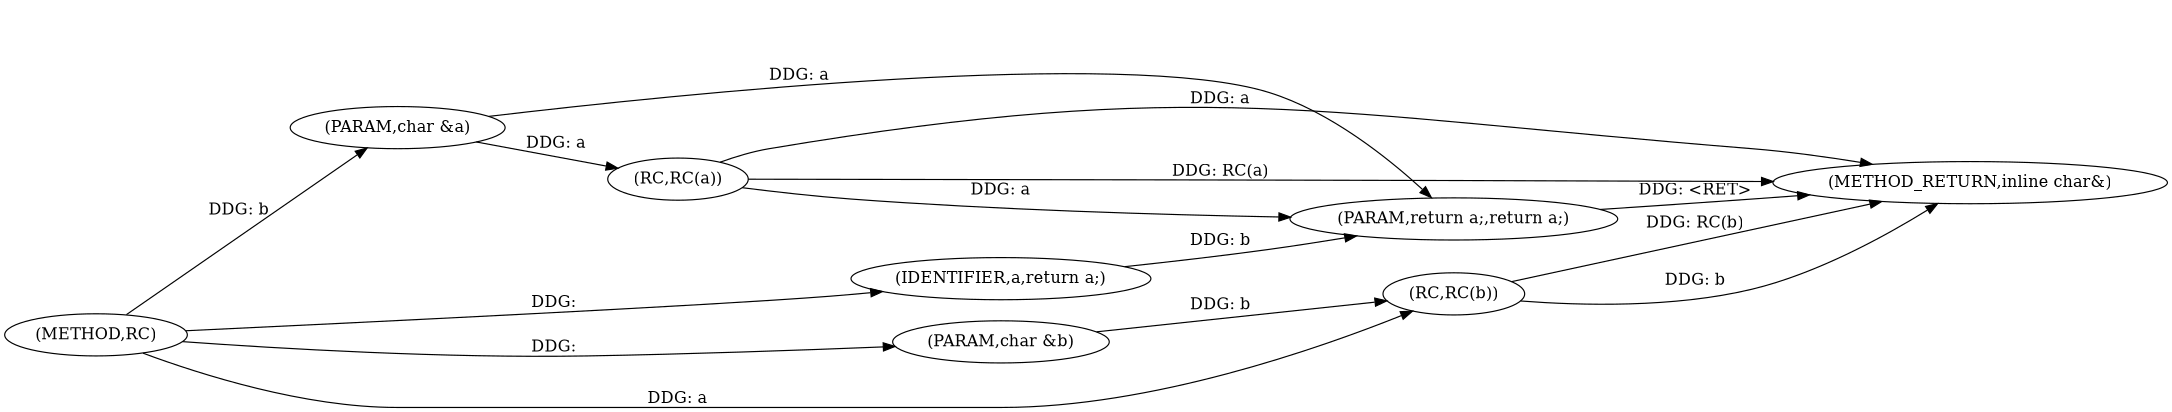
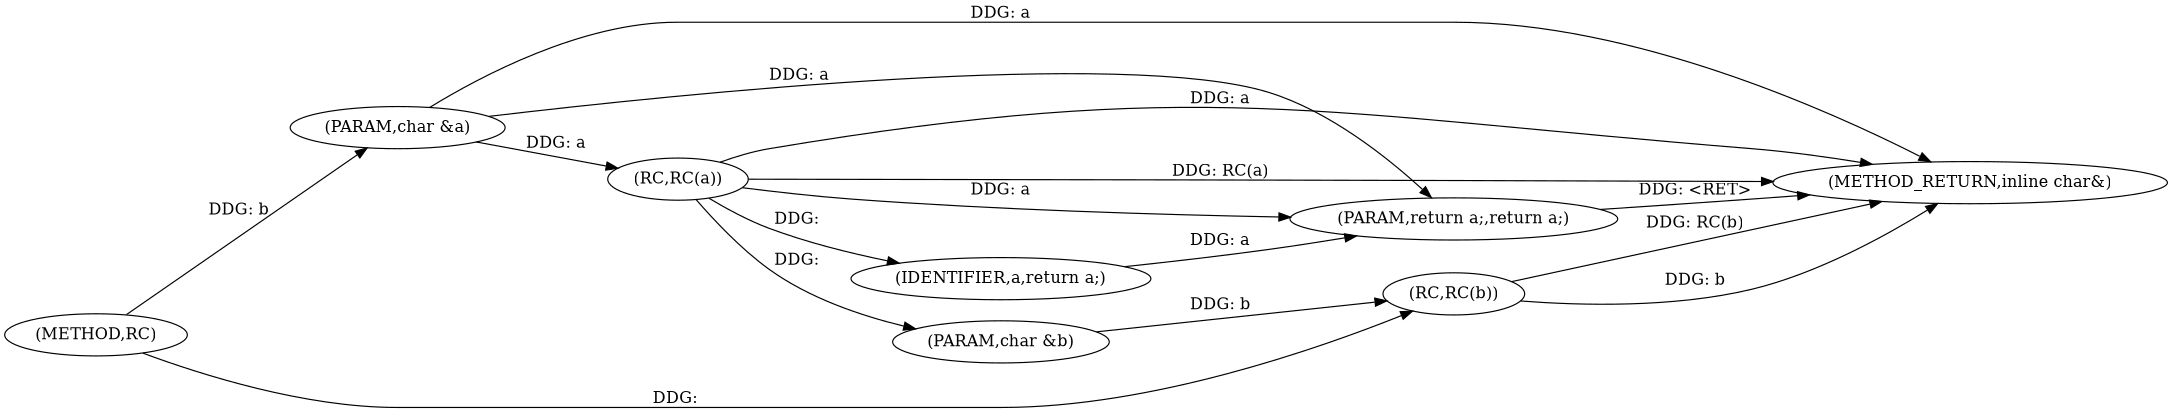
edge "(PARAM,char &a)" -> "(METHOD_RETURN,inline char&)": added, label "DDG: a"
edge "(IDENTIFIER,a,return a;)" -> "(PARAM,return a;,return a;)": label "DDG: b" -> "DDG: a"
edge "(METHOD,RC)" -> "(IDENTIFIER,a,return a;)": now "(RC,RC(a))" -> "(IDENTIFIER,a,return a;)"
edge "(METHOD,RC)" -> "(PARAM,char &b)": now "(RC,RC(a))" -> "(PARAM,char &b)"
edge "(METHOD,RC)" -> "(RC,RC(b))": label "DDG: a" -> "DDG: "
